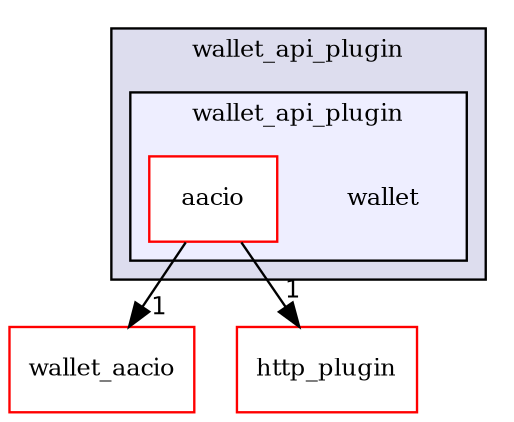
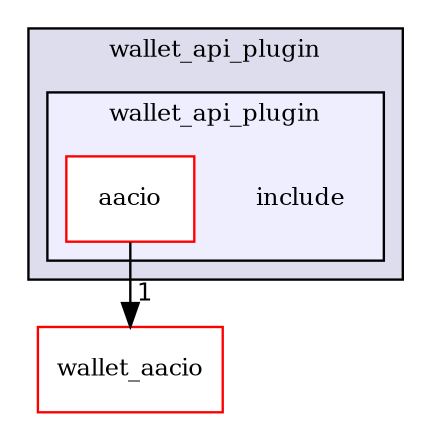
node "wallet": label "wallet" -> "include"
node "http_plugin": removed
